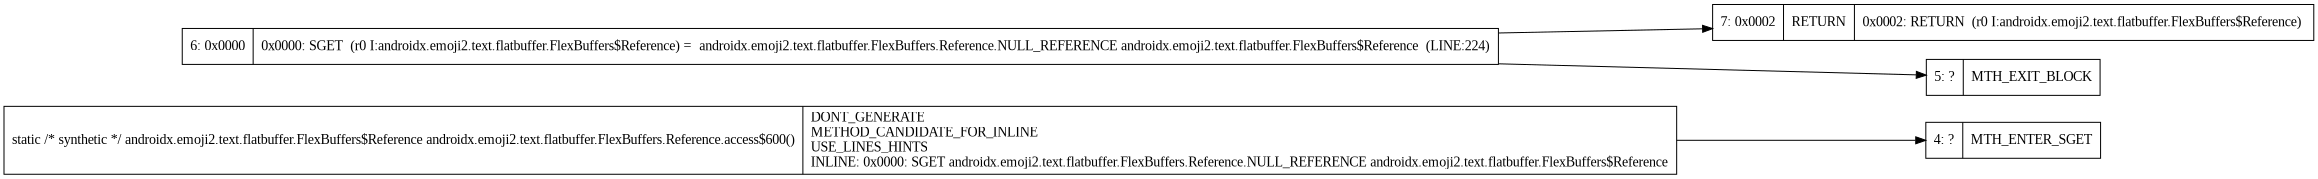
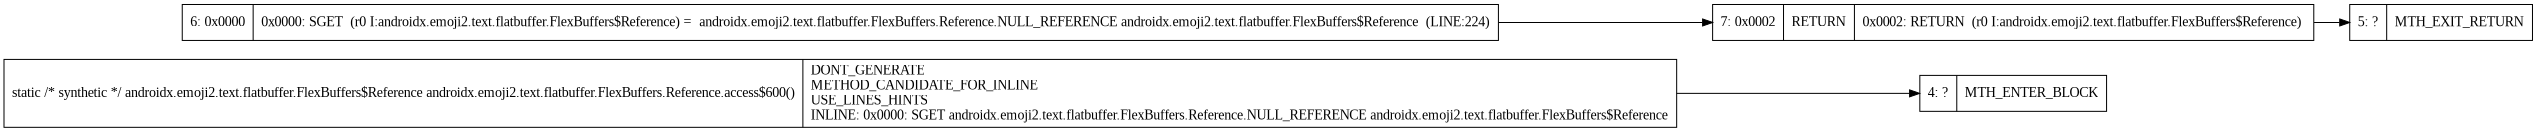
edge "6: 0x0000" -> "5: ?": now "7: 0x0002" -> "5: ?"
node "5: ?": text "MTH_EXIT_BLOCK" -> "MTH_EXIT_RETURN"
node "4: ?": text "MTH_ENTER_SGET" -> "MTH_ENTER_BLOCK"
